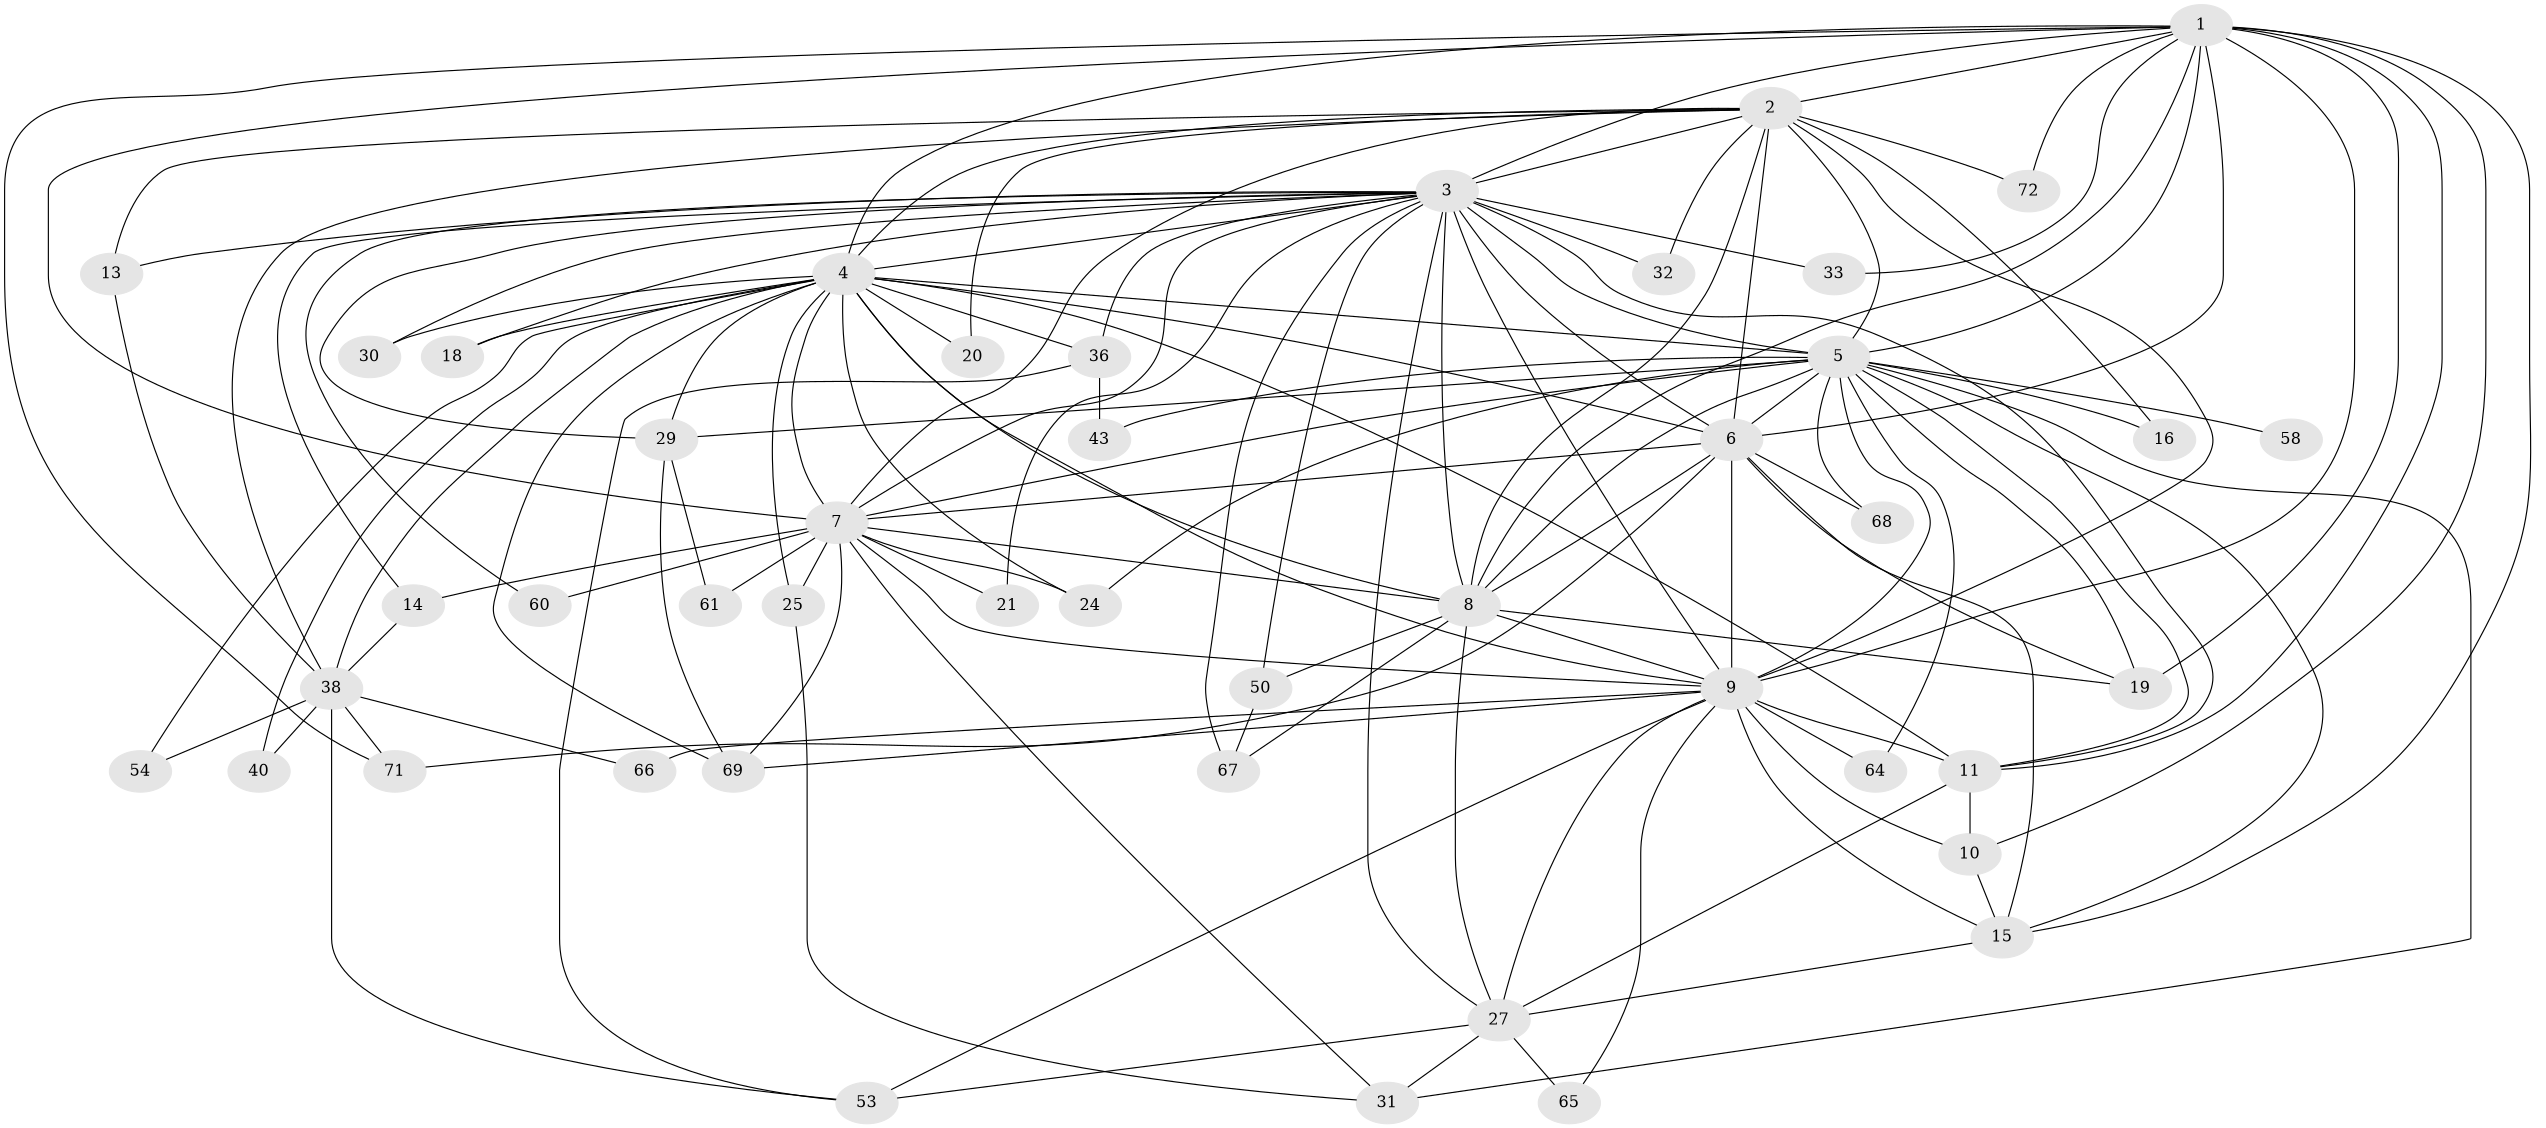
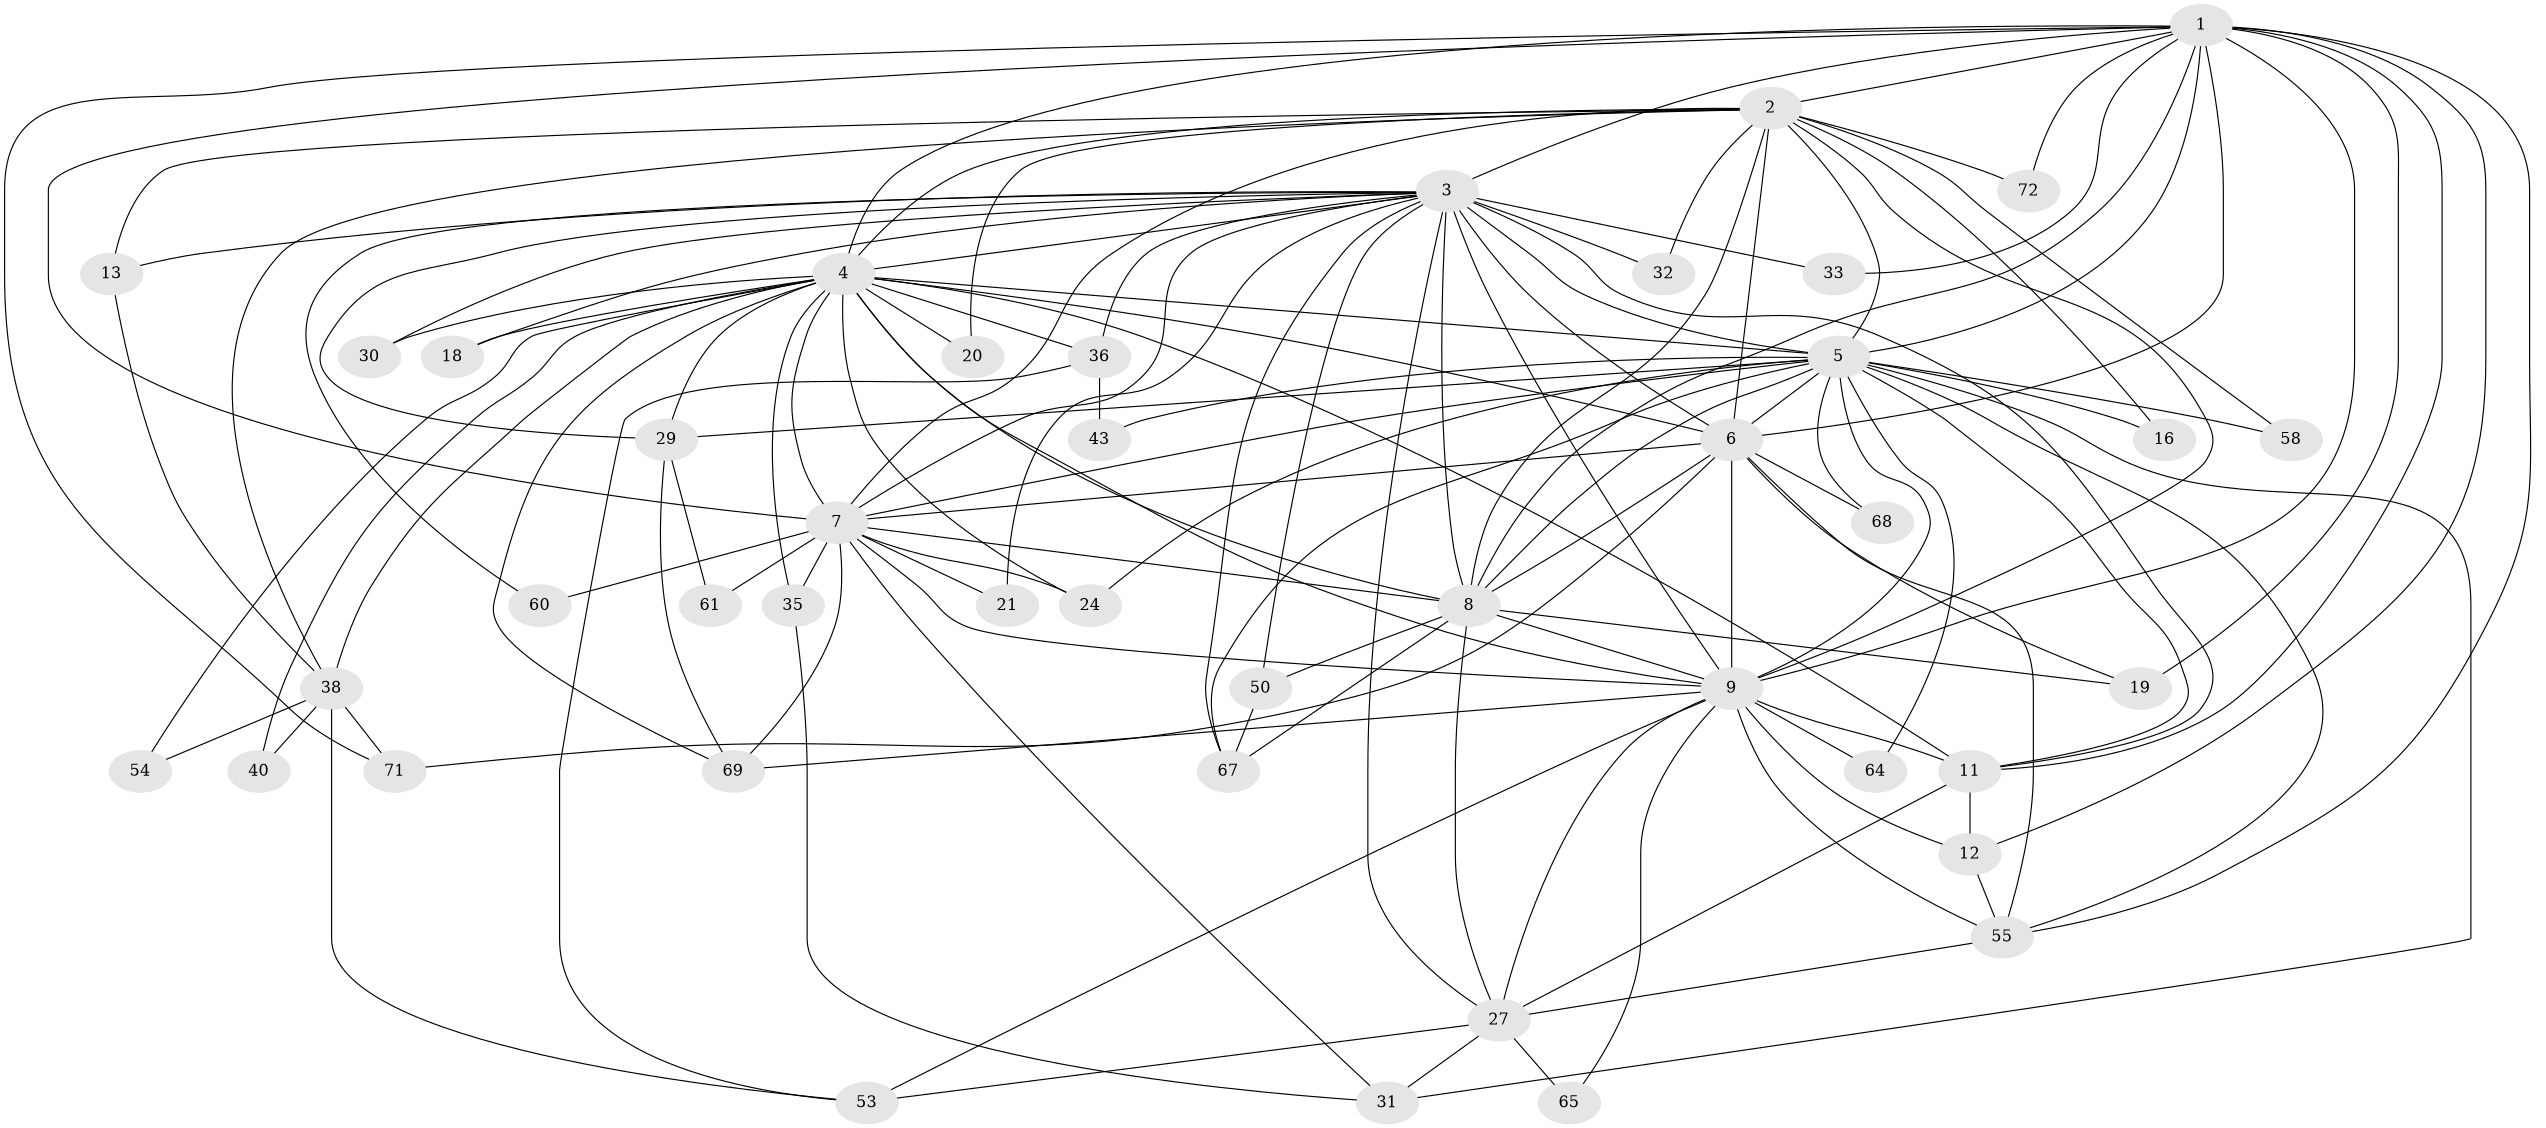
edge "2" -- "3": now "2" -- "58"
edge "5" -- "19": now "5" -- "67"
node "14": removed
node "25": label "25" -> "35"
node "66": removed
node "10": label "10" -> "12"
node "15": label "15" -> "55"
